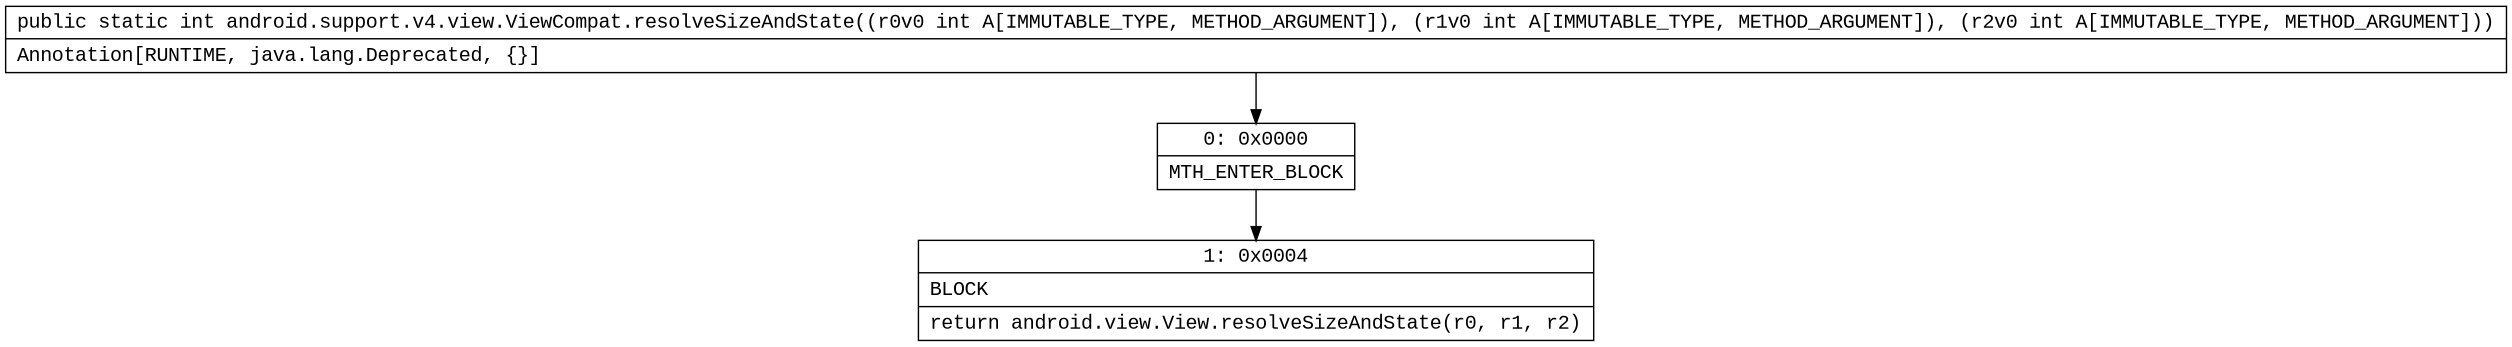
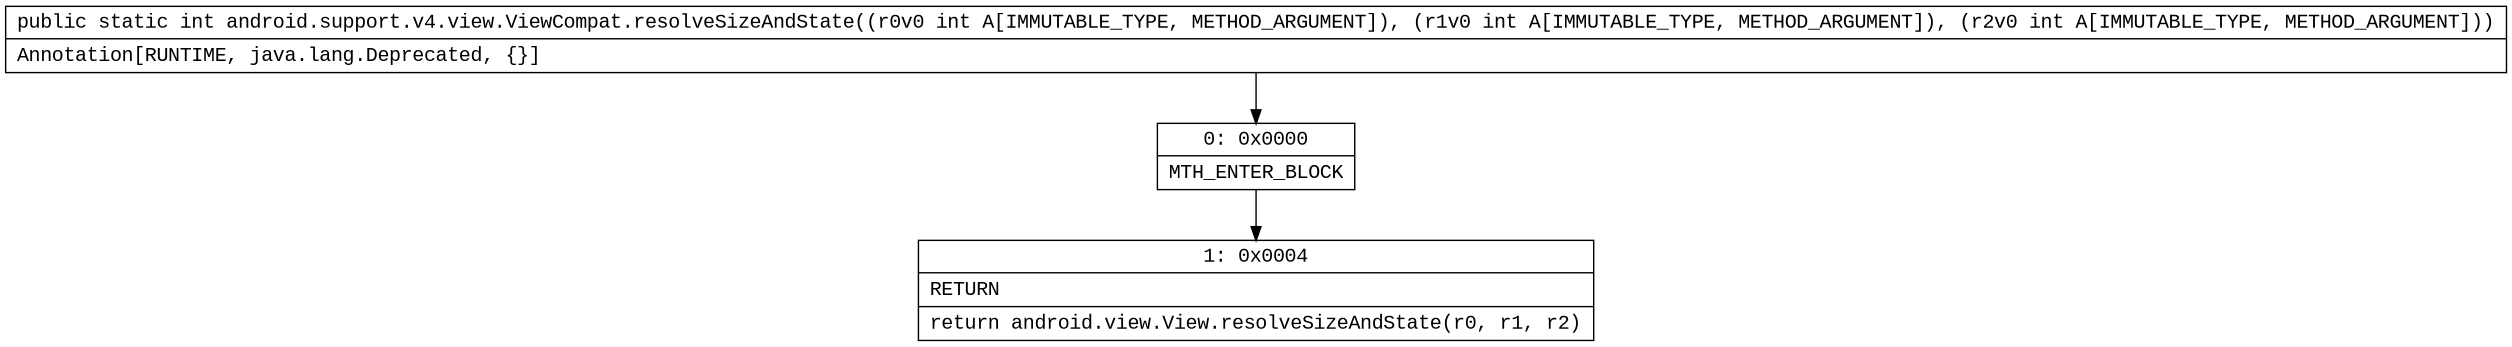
node "1: 0x0004": text "BLOCK" -> "RETURN"
